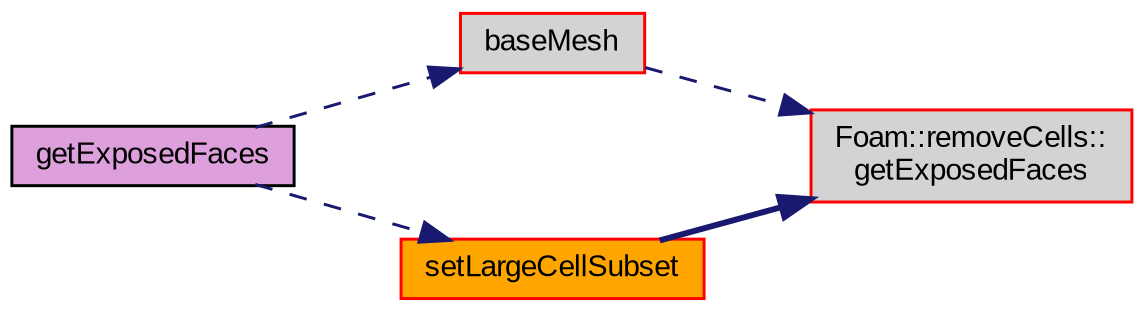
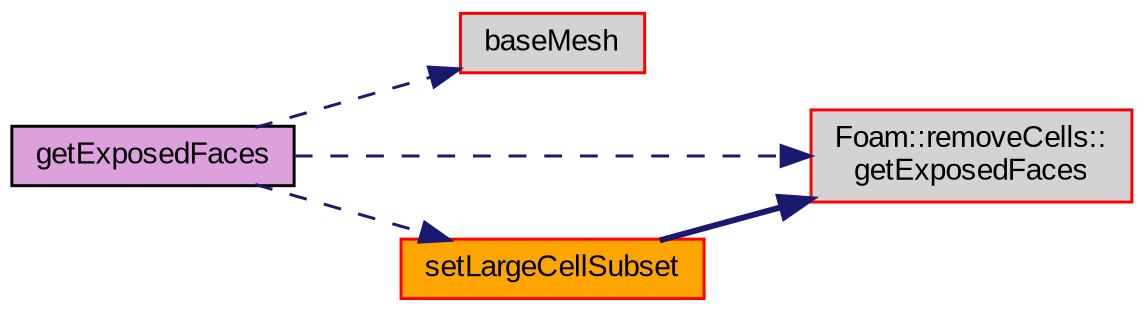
edge "baseMesh" -> "Foam::removeCells:: getExposedFaces": now "getExposedFaces" -> "Foam::removeCells:: getExposedFaces"
